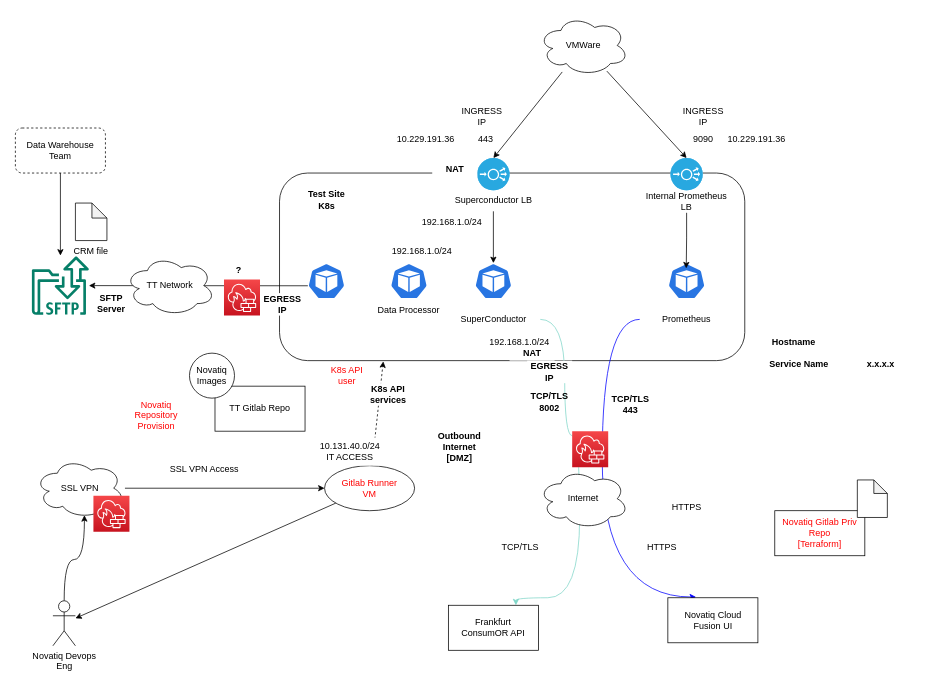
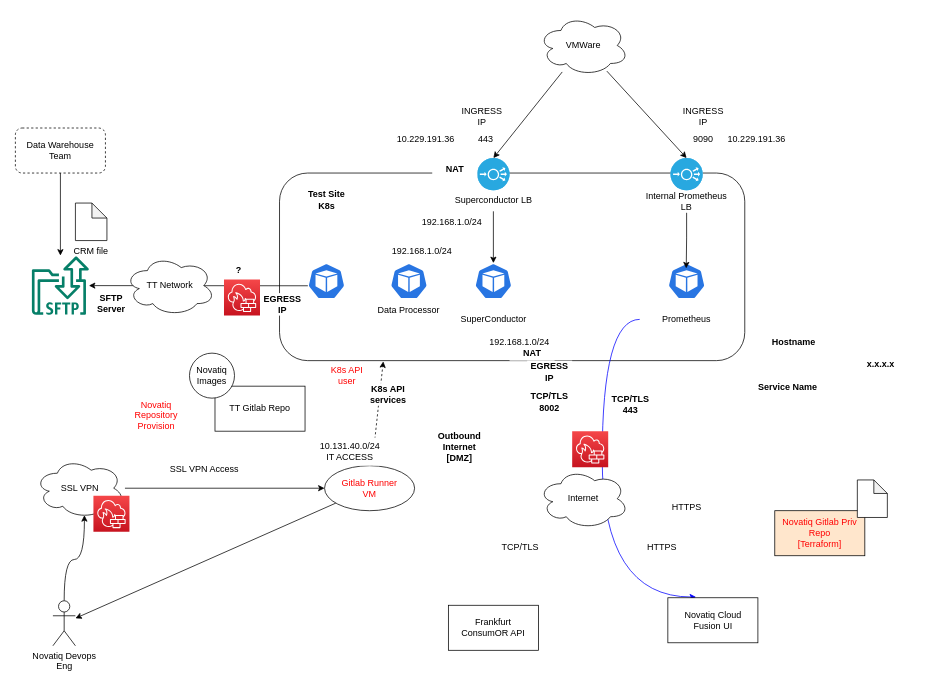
node "Service Name": moved (798, 364) -> (787, 387)
node "Novatiq Gitlab Priv Repo [Terraform]": fillcolor #ffffff -> #ffe6cc
edge "SuperConductor" -> "Frankfurt ConsumOR API": removed
